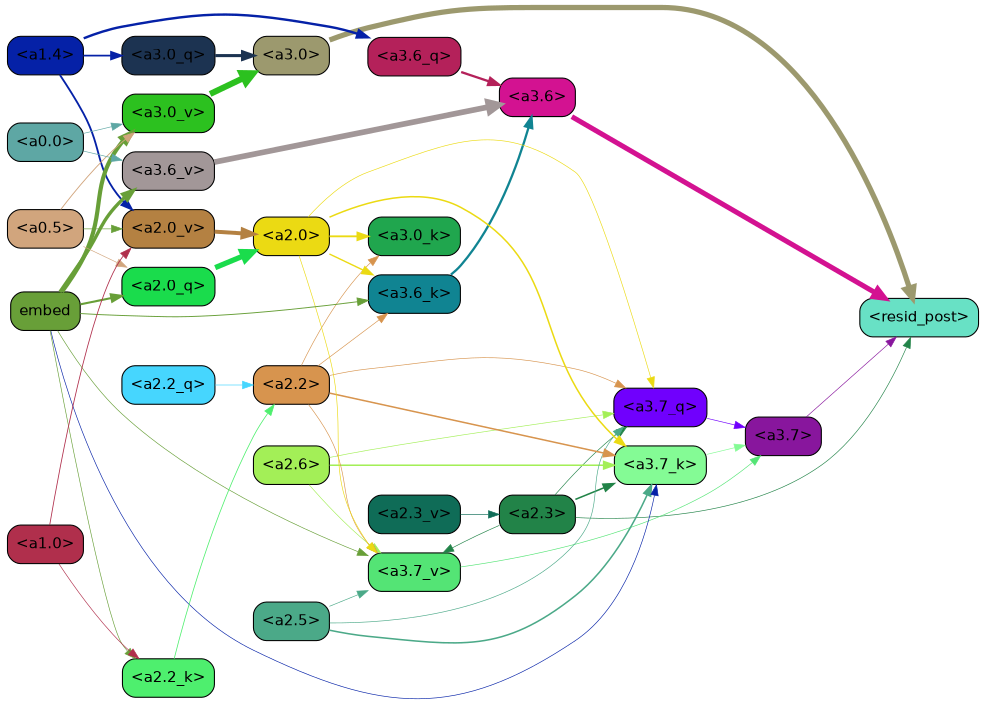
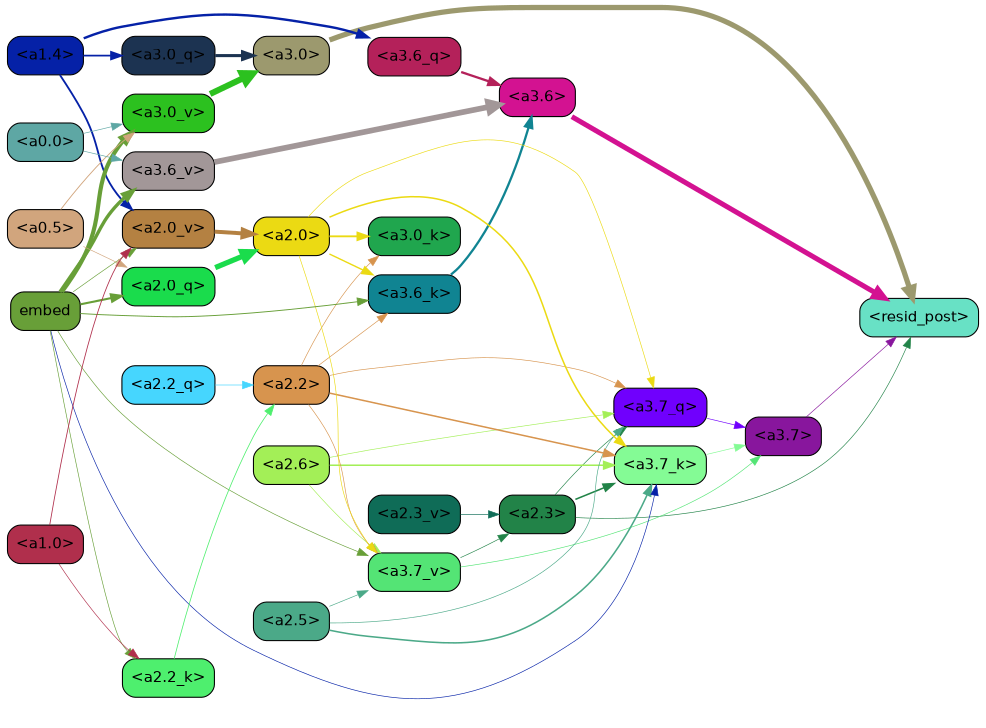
edge "<a0.5>" -> "<a2.0_v>": now "embed" -> "<a2.0_v>"
edge "<a2.3>" -> "<a3.7_v>": reversed
